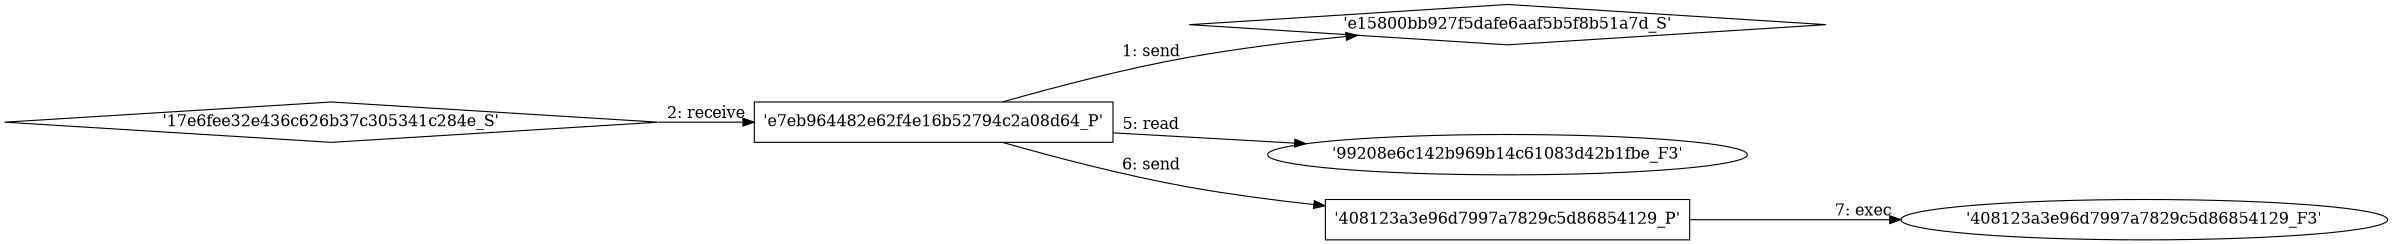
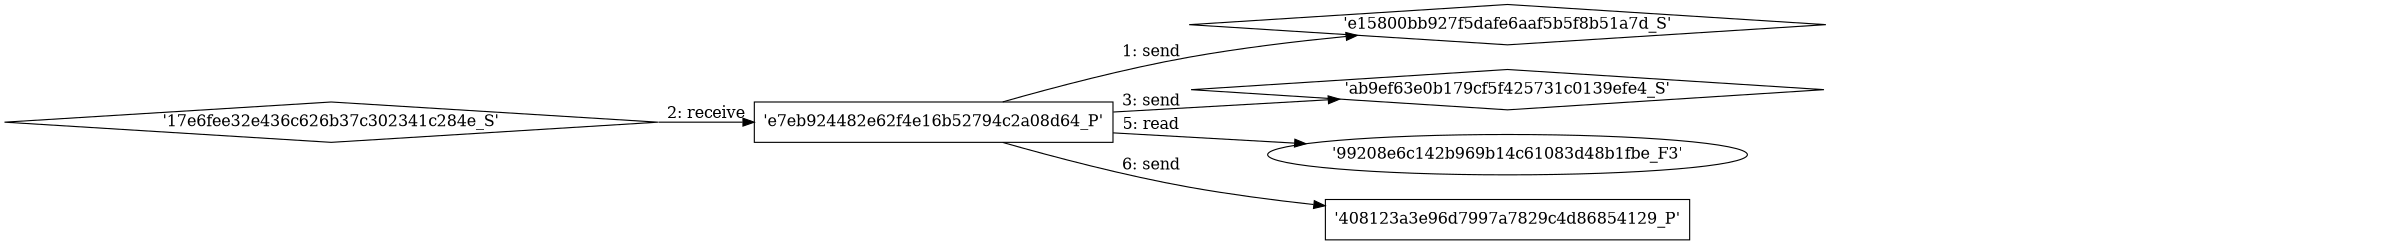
node "'ab9ef63e0b179cf5f425731c0139efe4_S'": added
node "'17e6fee32e436c626b37c305341c284e_S'": label "'17e6fee32e436c626b37c305341c284e_S'" -> "'17e6fee32e436c626b37c302341c284e_S'"
node "'e7eb964482e62f4e16b52794c2a08d64_P'": label "'e7eb964482e62f4e16b52794c2a08d64_P'" -> "'e7eb924482e62f4e16b52794c2a08d64_P'"
node "'99208e6c142b969b14c61083d42b1fbe_F3'": label "'99208e6c142b969b14c61083d42b1fbe_F3'" -> "'99208e6c142b969b14c61083d48b1fbe_F3'"
node "'408123a3e96d7997a7829c5d86854129_P'": label "'408123a3e96d7997a7829c5d86854129_P'" -> "'408123a3e96d7997a7829c4d86854129_P'"
node "'408123a3e96d7997a7829c5d86854129_F3'": removed
